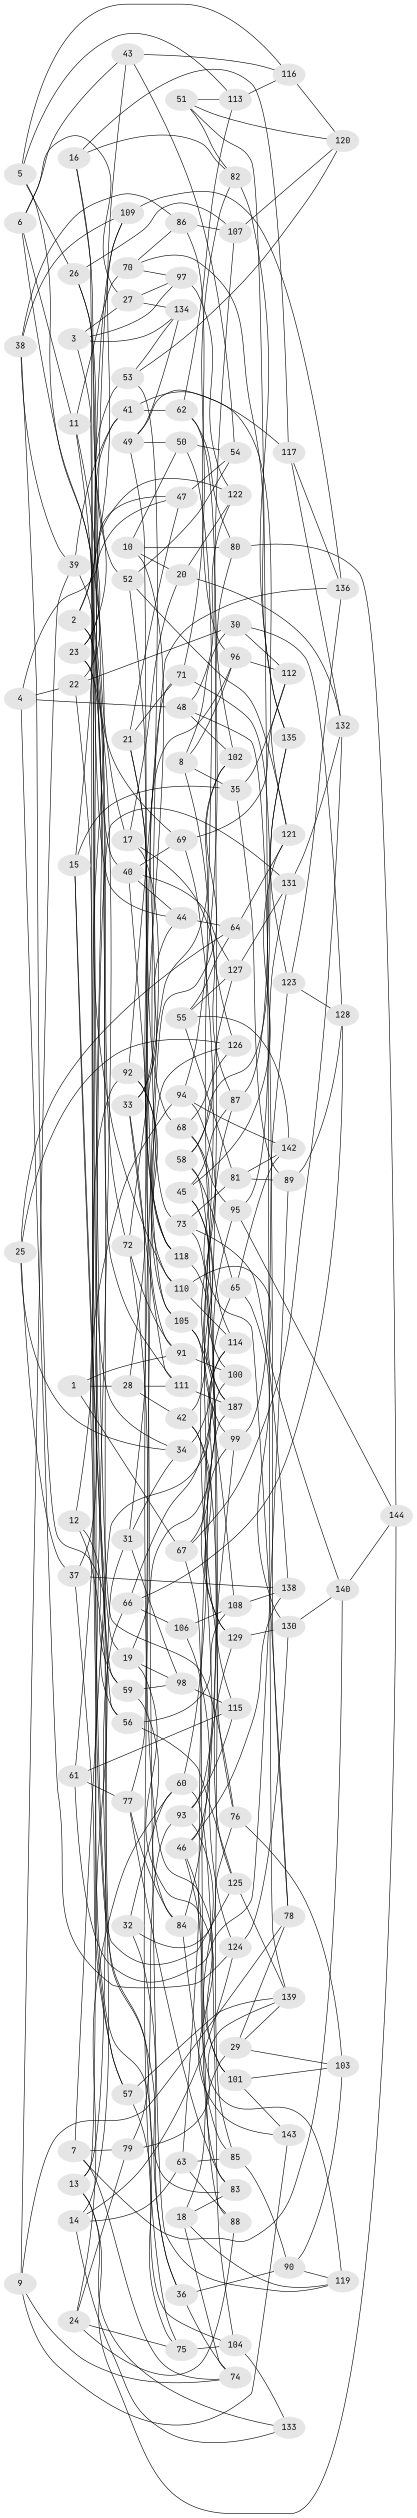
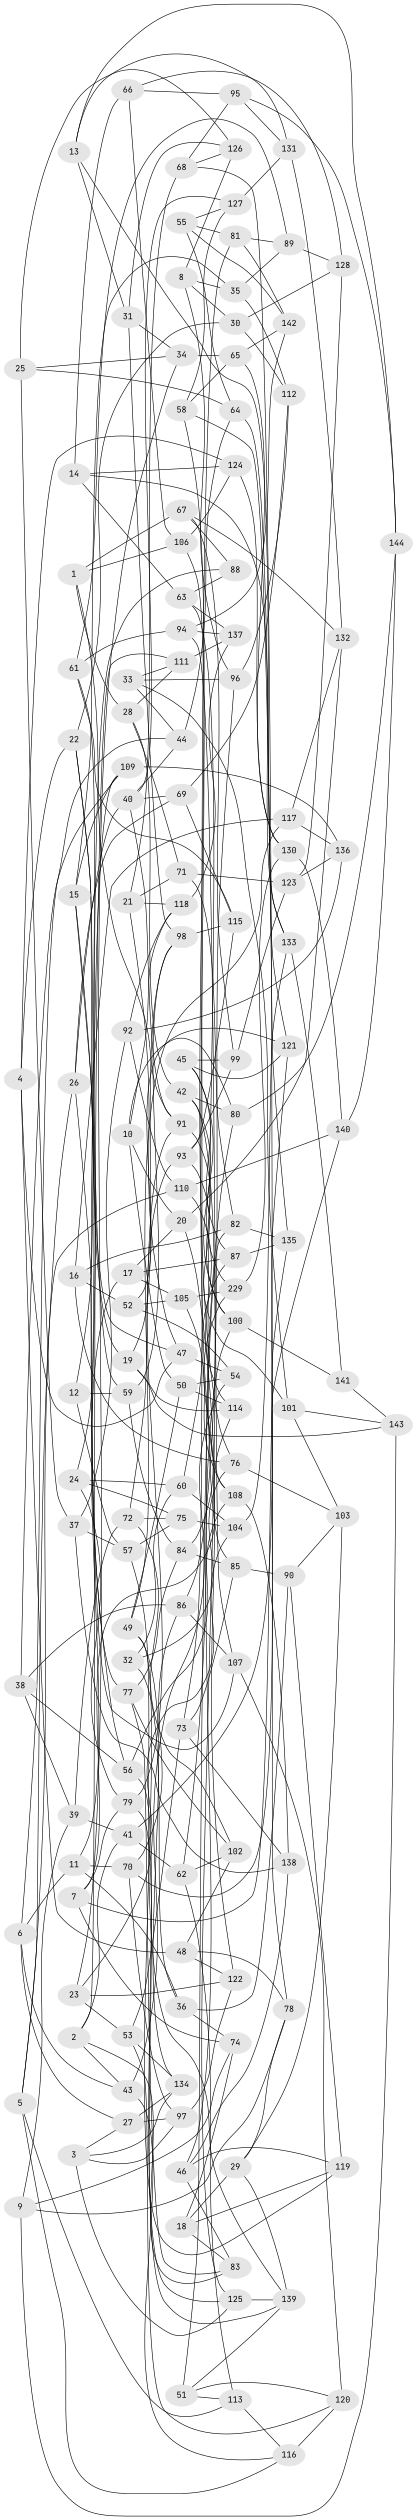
edge "106" -- "1": added
node "141": added
node "187": label "187" -> "137"
node "129": label "129" -> "229"
